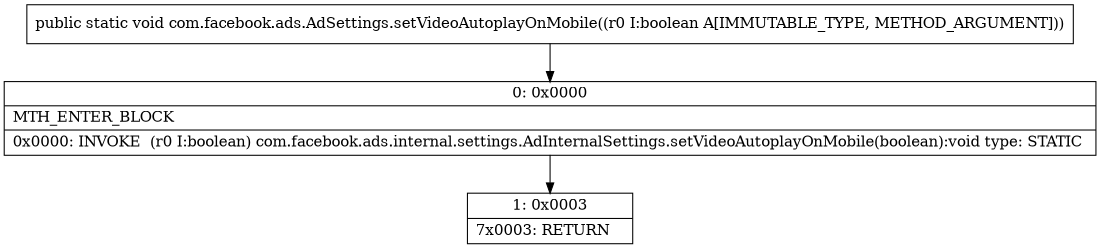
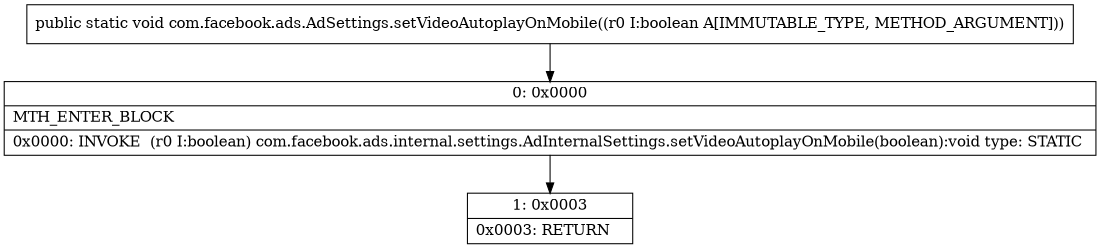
node "1: 0x0003": text "7x0003: RETURN" -> "0x0003: RETURN"
